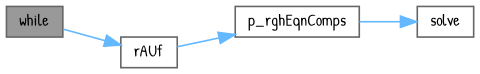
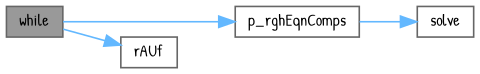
edge "rAUf" -> "p_rghEqnComps": now "while" -> "p_rghEqnComps"
